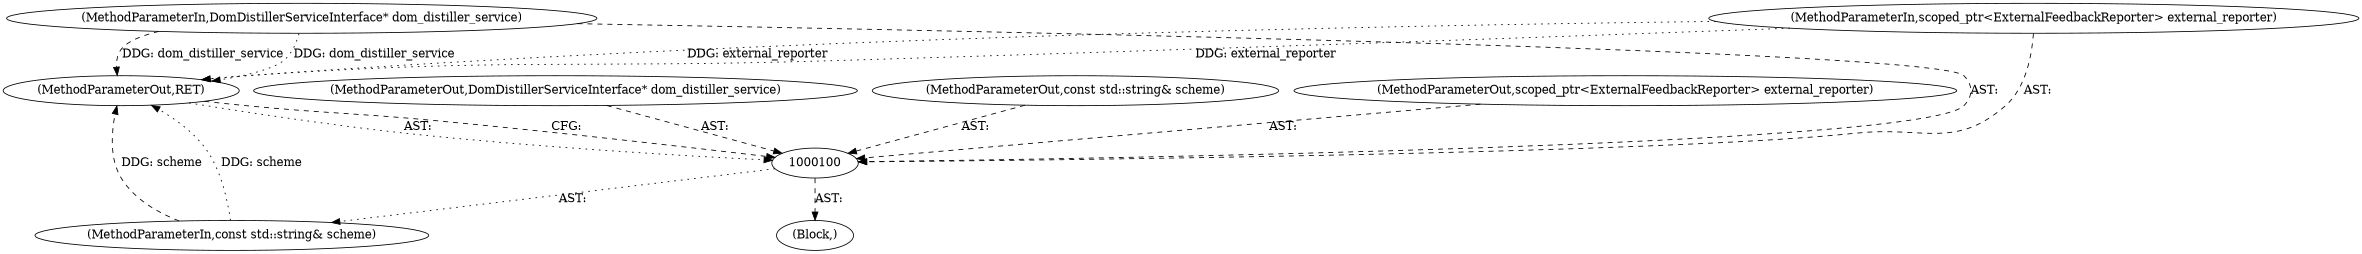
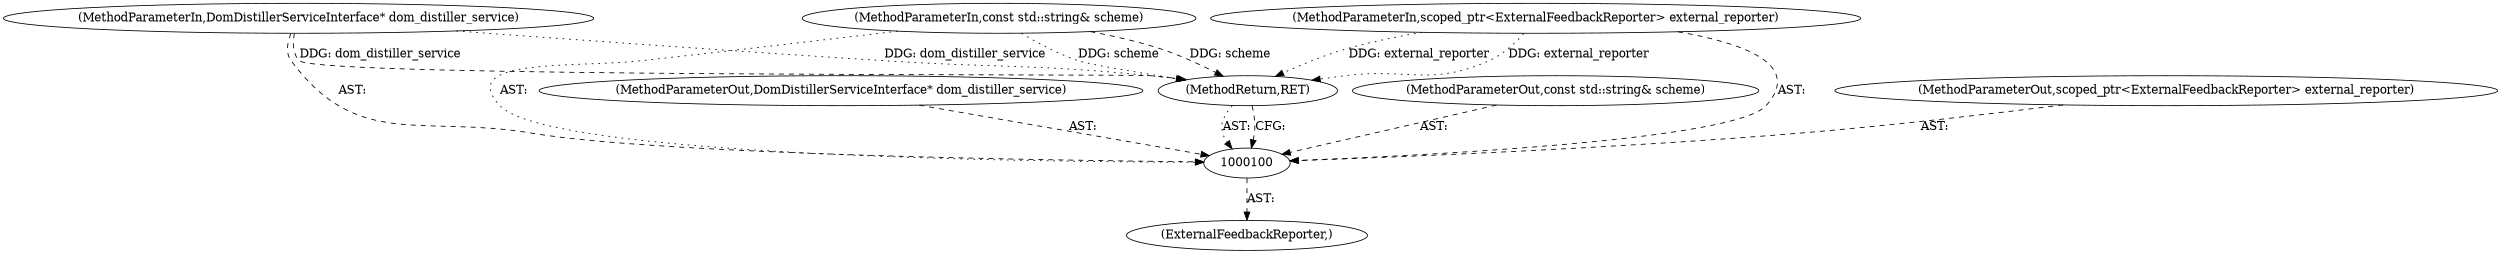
node "(MethodParameterOut,RET)": label "(MethodParameterOut,RET)" -> "(MethodReturn,RET)"
edge "1000100" -> "(MethodParameterIn,const std::string& scheme)": reversed
node "(Block,)": label "(Block,)" -> "(ExternalFeedbackReporter,)"
